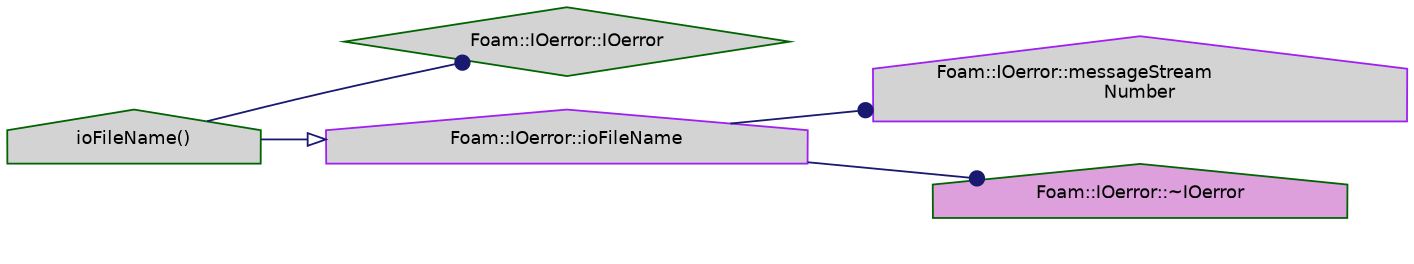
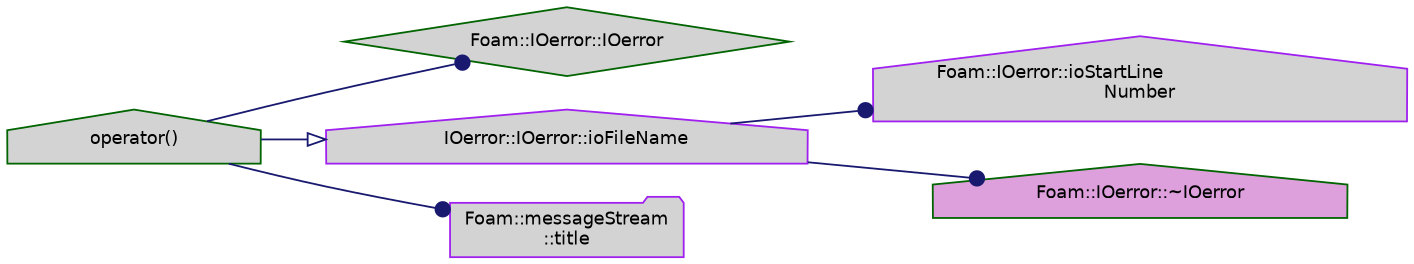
node "Foam::IOerror::messageStream Number": label "Foam::IOerror::messageStream Number" -> "Foam::IOerror::ioStartLine Number"
node "ioFileName()": label "ioFileName()" -> "operator()"
node "Foam::IOerror::ioFileName": label "Foam::IOerror::ioFileName" -> "IOerror::IOerror::ioFileName"
node "Foam::messageStream ::title": added
